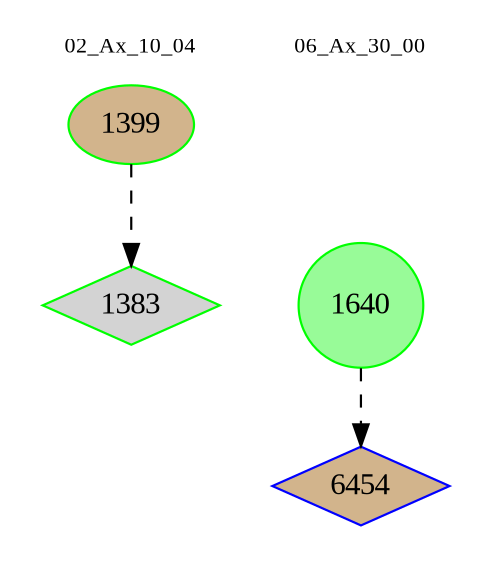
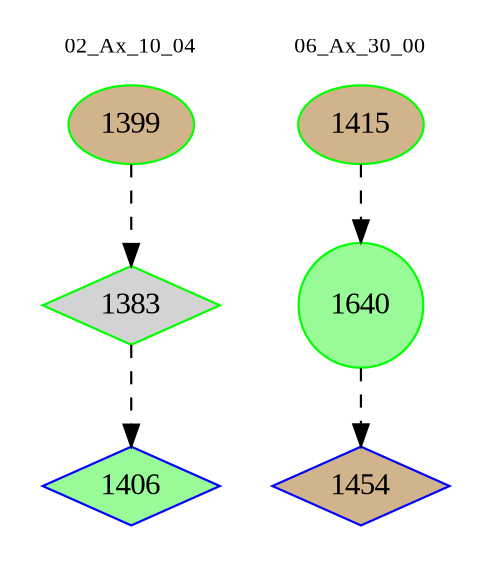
node "1415": added
node "1406": added
node "6454": label "6454" -> "1454"
